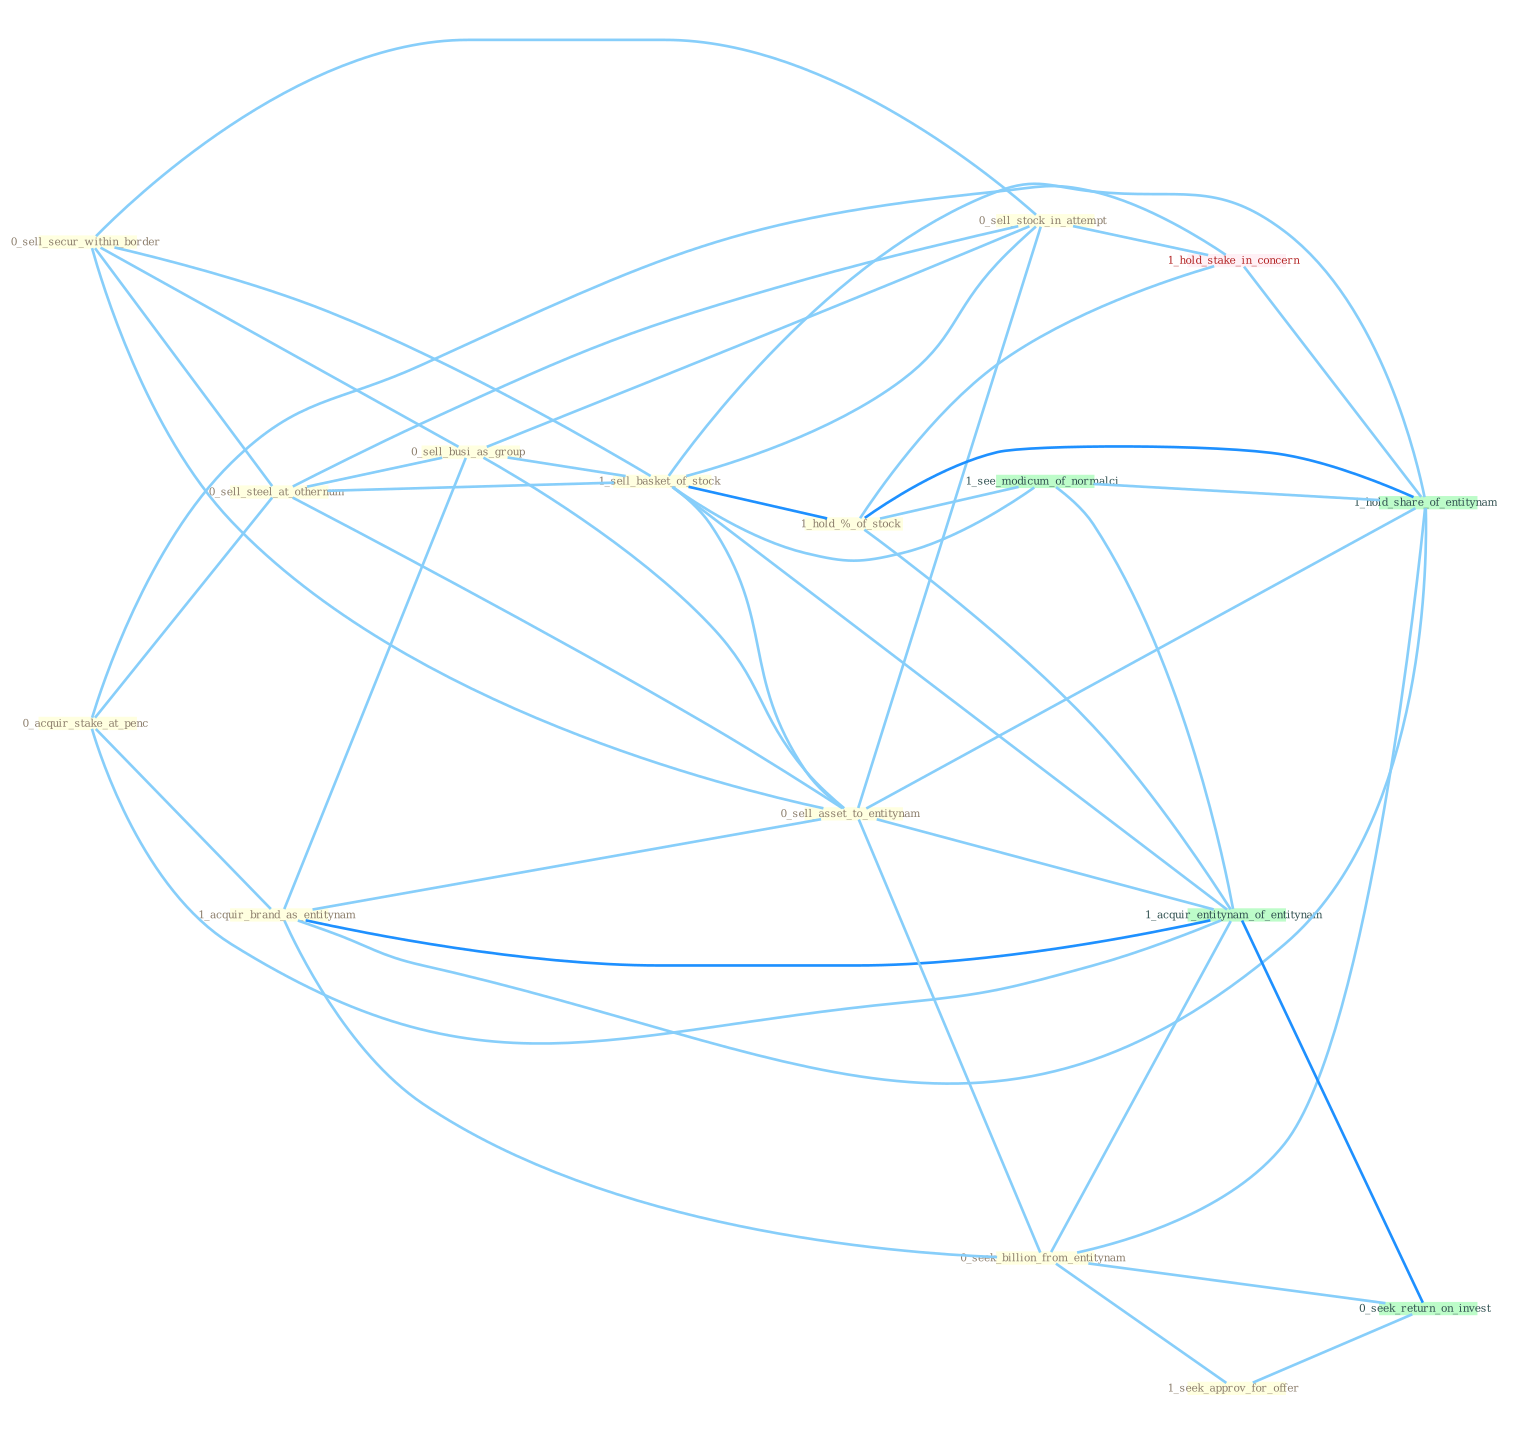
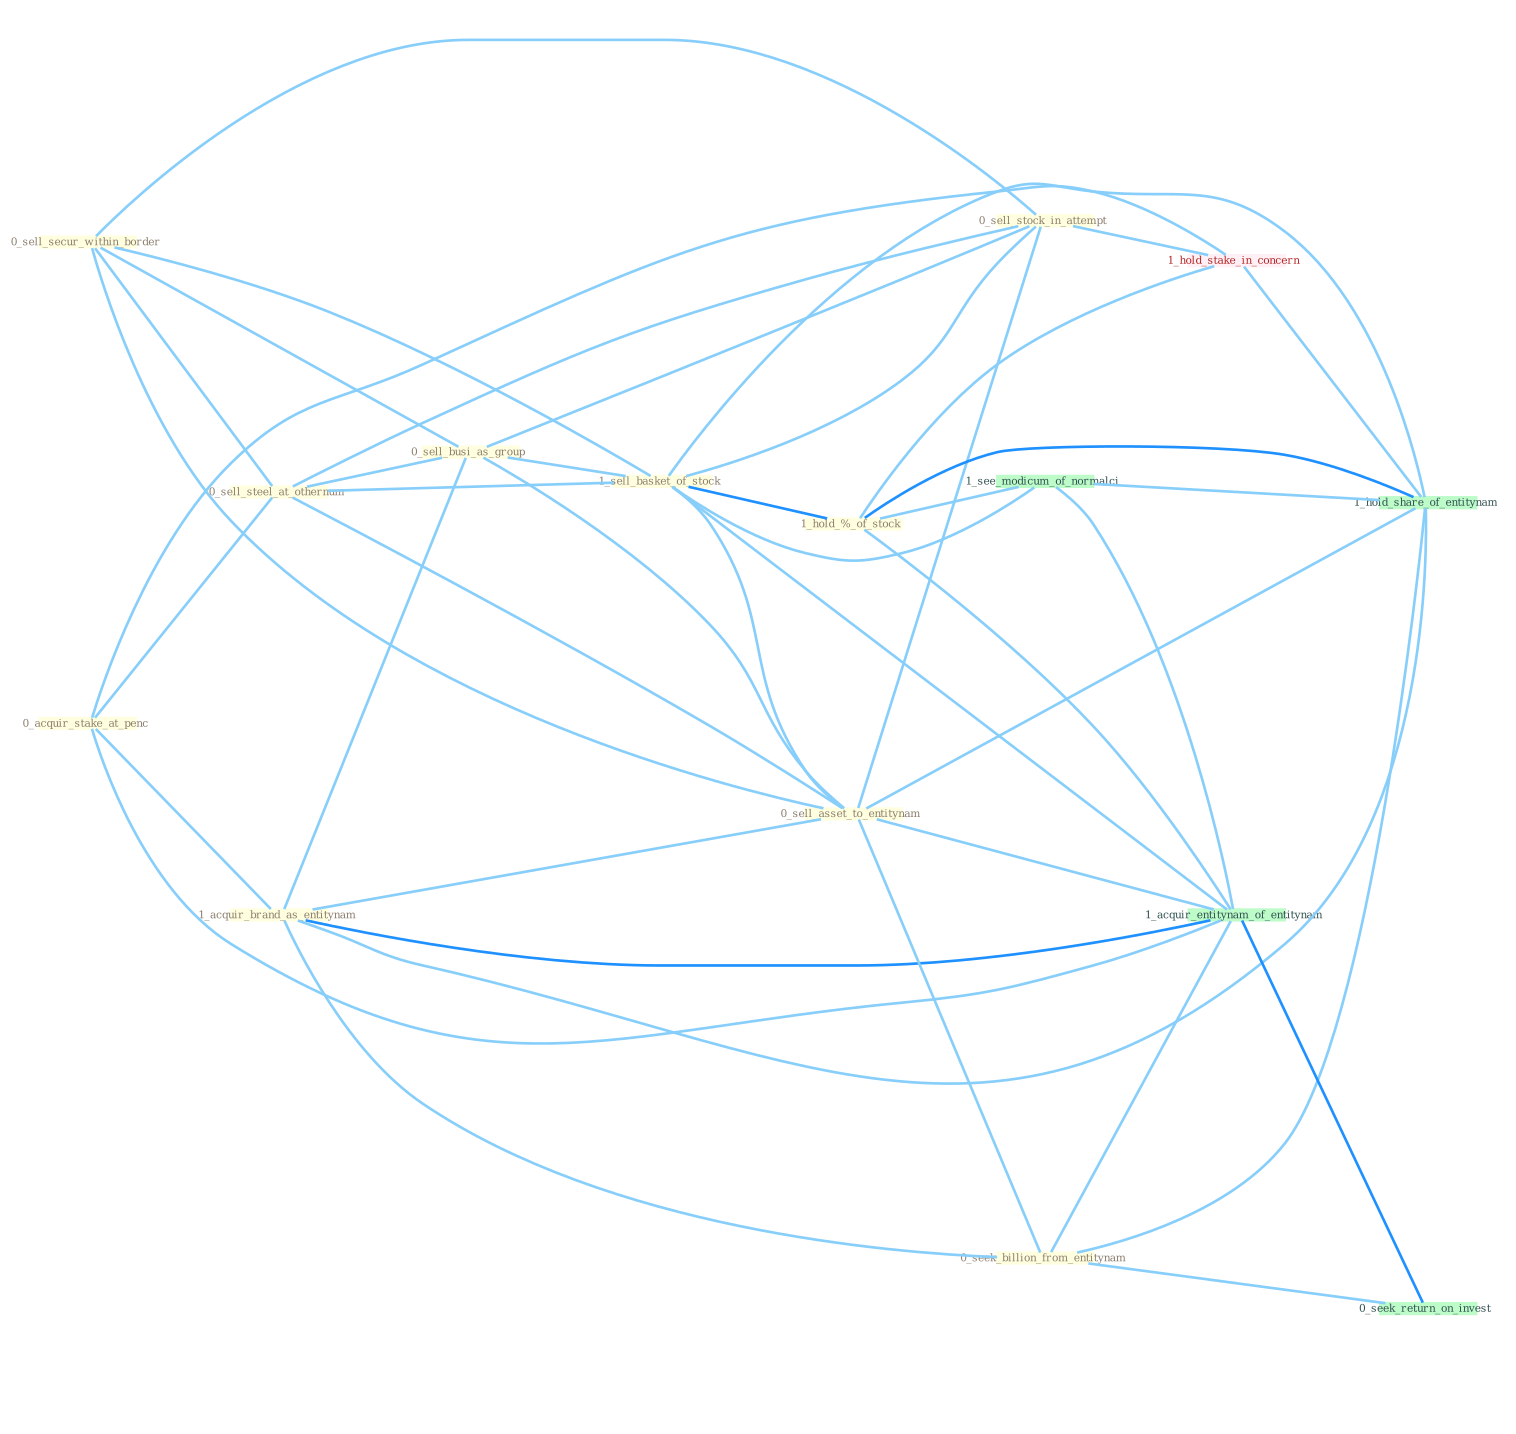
node "1_seek_approv_for_offer": removed
